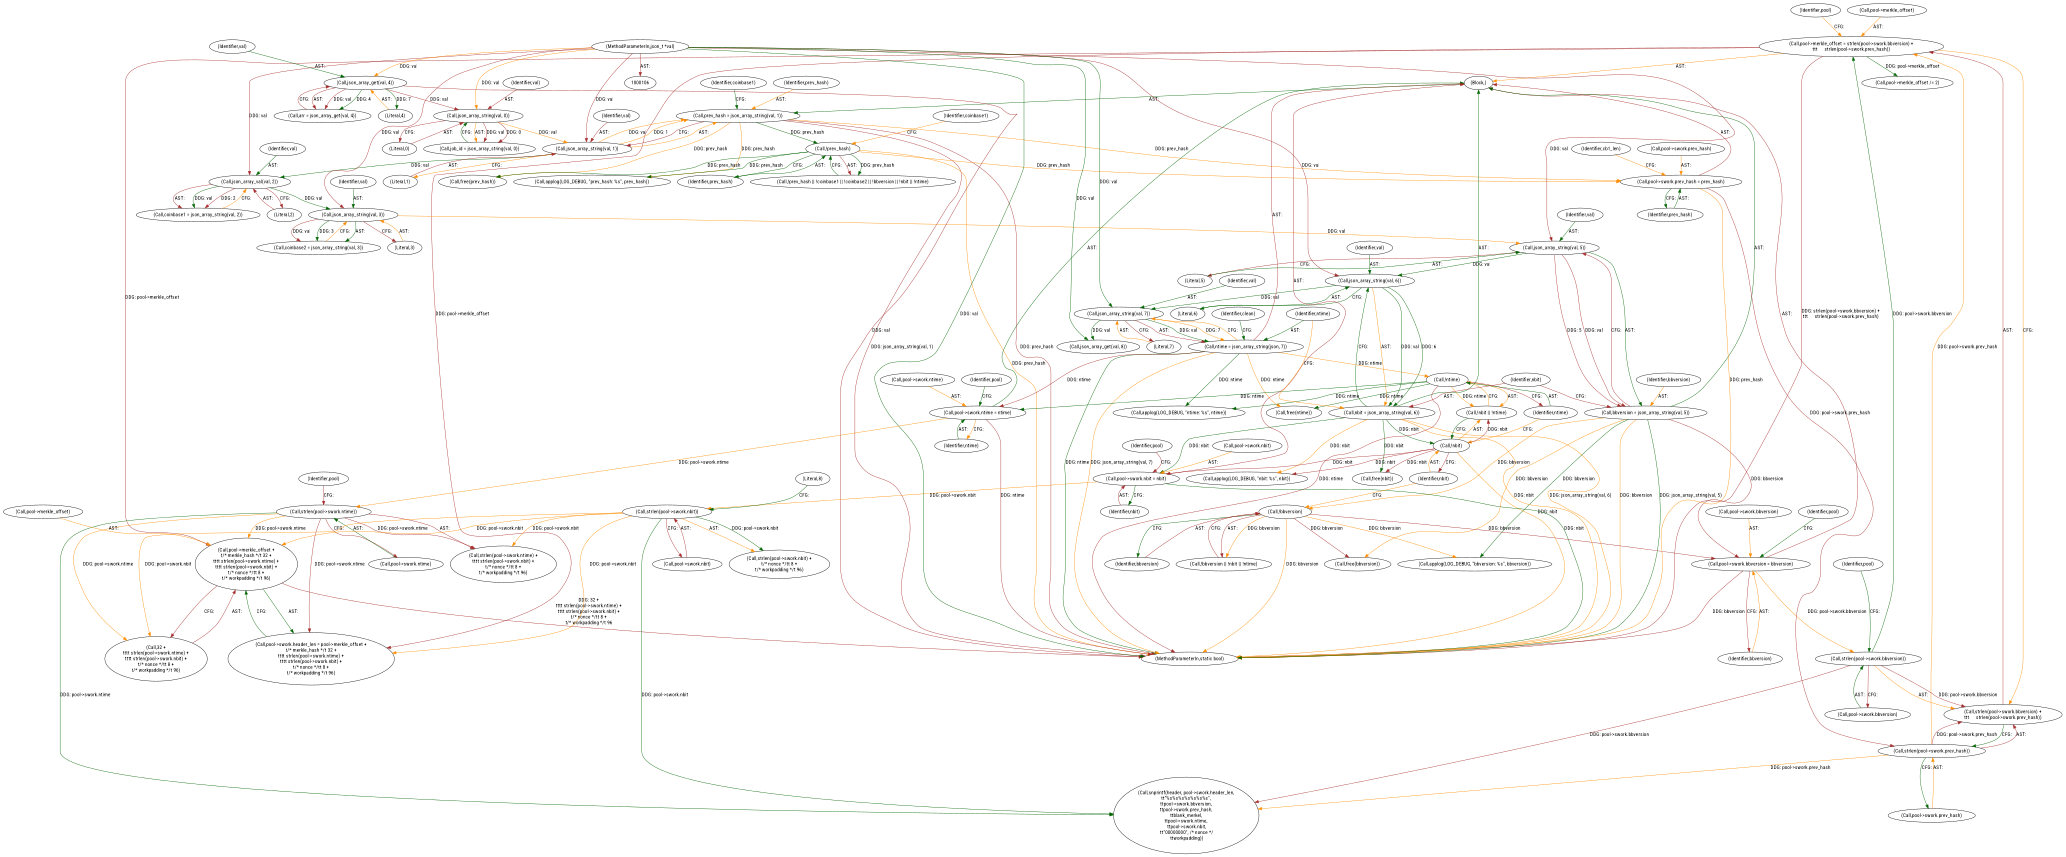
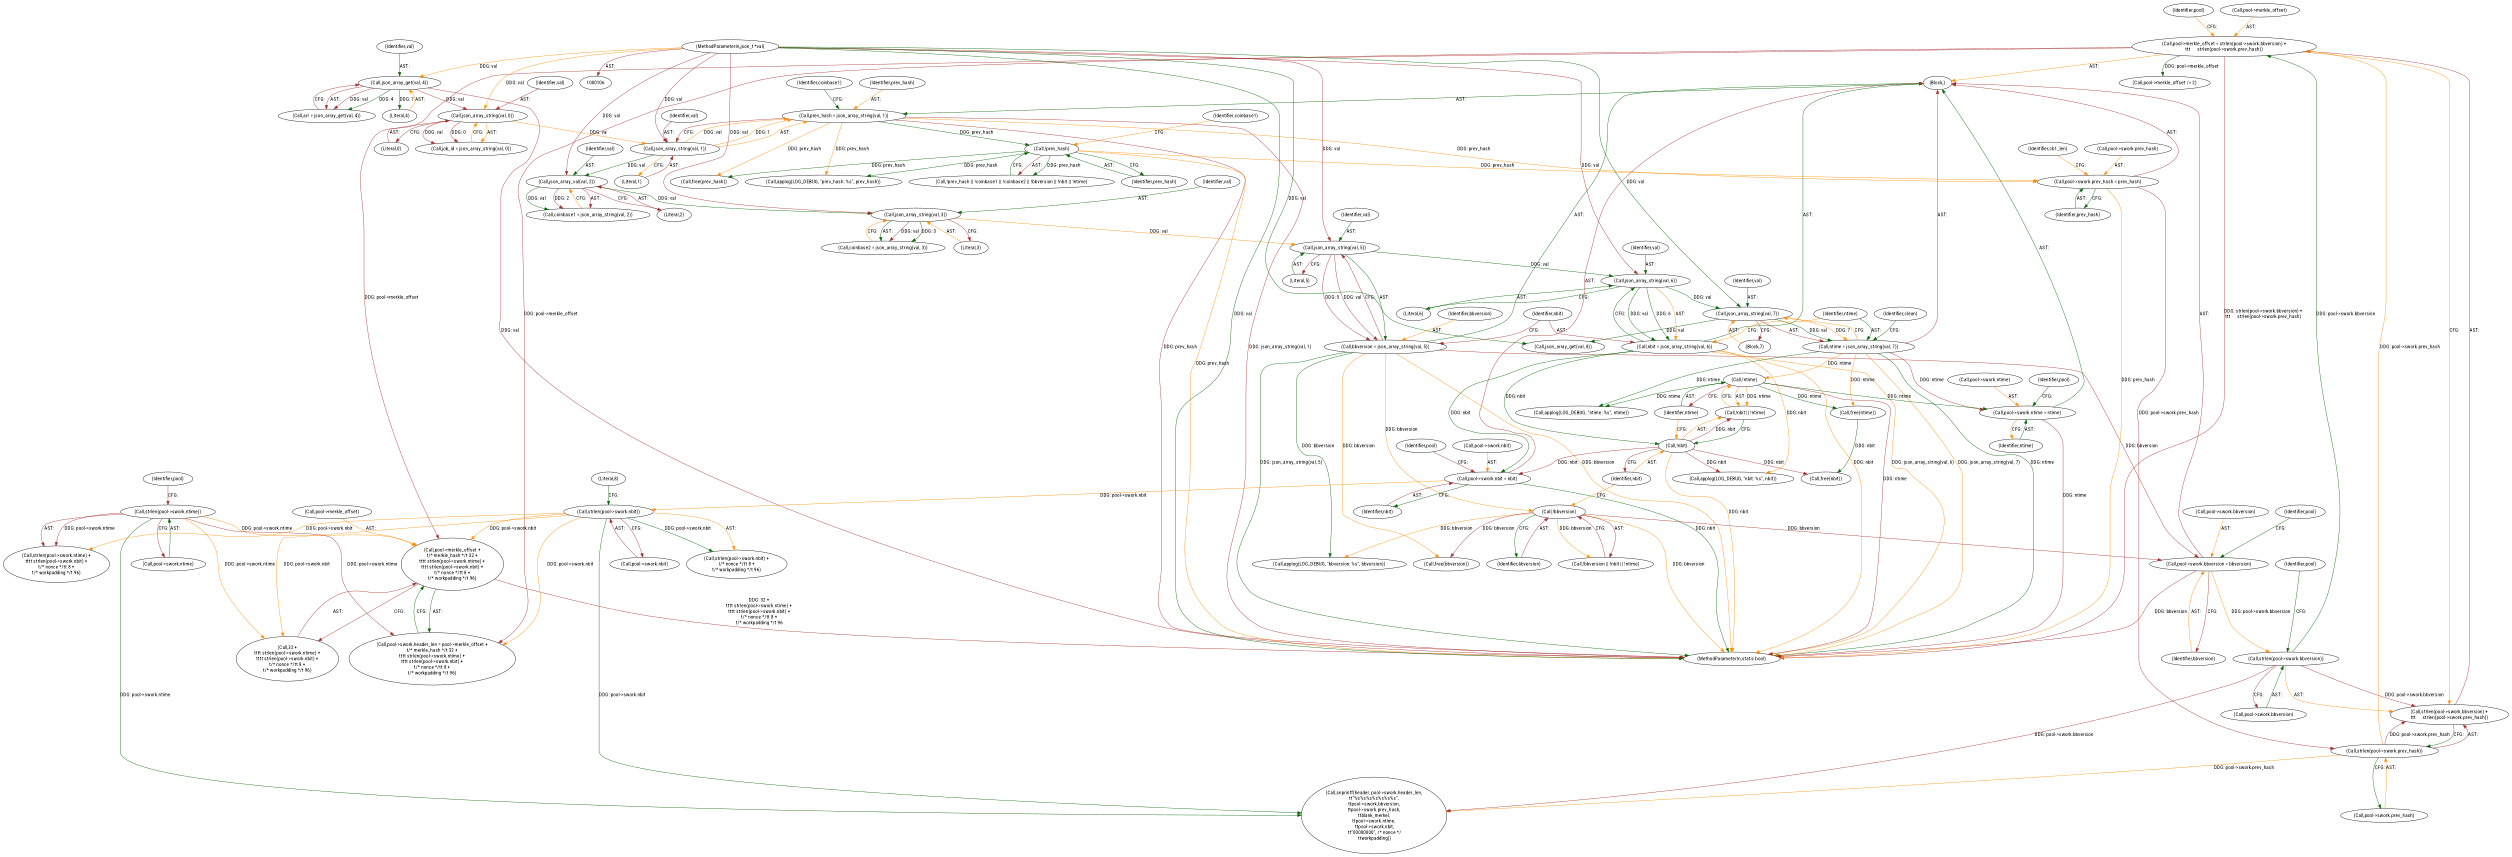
edge "(Call,job_id = json_array_string(val, 0))" -> "(Call,json_array_string(val, 0))": color darkgreen -> darkorange
node "(Literal,7)": label "(Literal,7)" -> "(Block,7)"
node "(Call,ntime = json_array_string(json, 7))": label "(Call,ntime = json_array_string(json, 7))" -> "(Call,ntime = json_array_string(val, 7))"
edge "(Call,nbit = json_array_string(val, 6))" -> "(Call,free(nbit))": now "(Call,free(ntime))" -> "(Call,free(nbit))"
edge "(Call,pool->swork.ntime = ntime)" -> "(Call,strlen(pool->swork.ntime))": removed, label "DDG: pool->swork.ntime"
